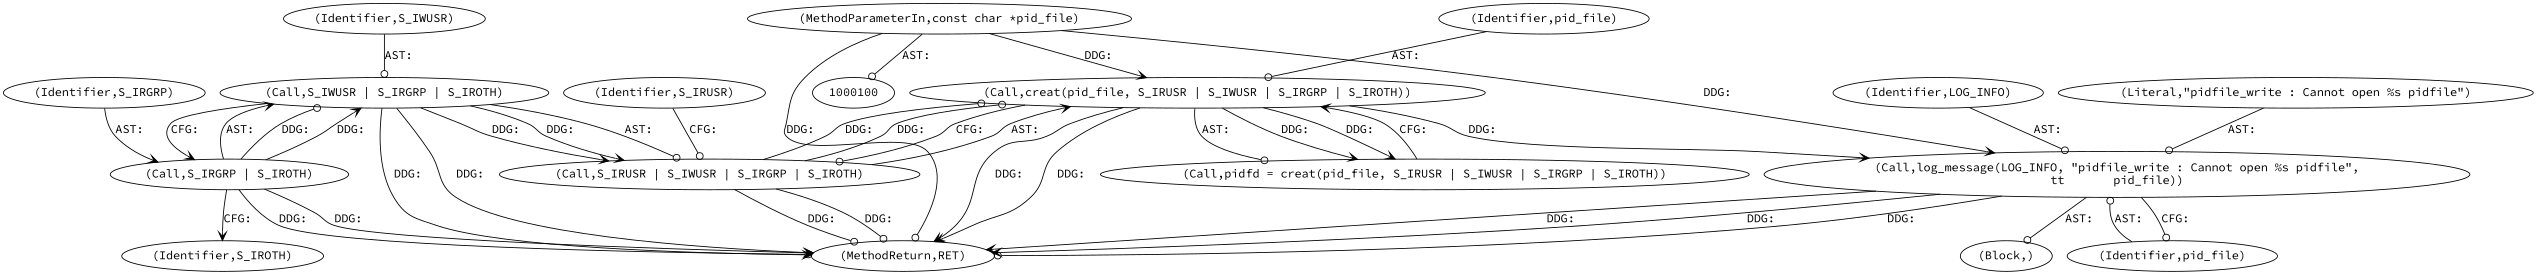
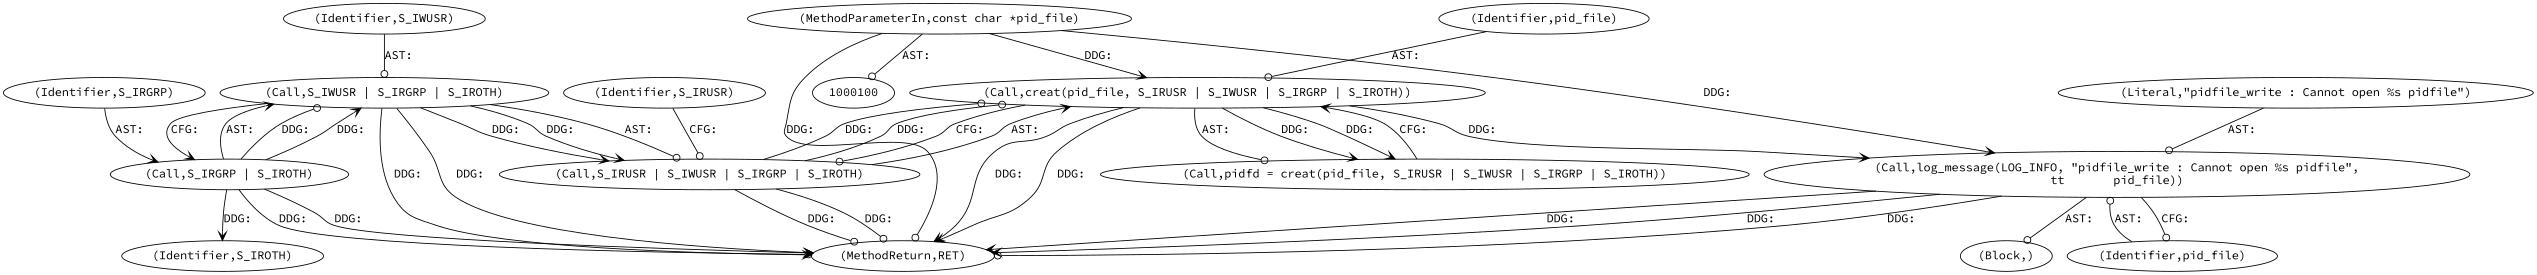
node "(Identifier,LOG_INFO)": removed
edge "(Call,S_IRGRP | S_IROTH)" -> "(Identifier,S_IROTH)": label "CFG: " -> "DDG: "
